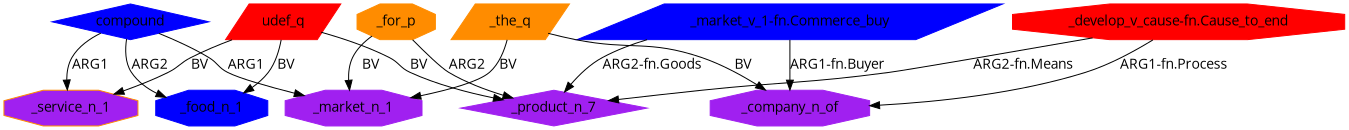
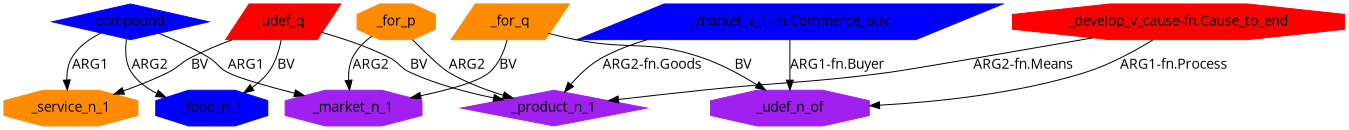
node "_the_q": label "_the_q" -> "_for_q"
edge "_for_p" -> "_market_n_1": label "BV" -> "ARG2"
node "_service_n_1": fillcolor purple -> darkorange
node "_product_n_7": label "_product_n_7" -> "_product_n_1"
node "_company_n_of": label "_company_n_of" -> "_udef_n_of"
